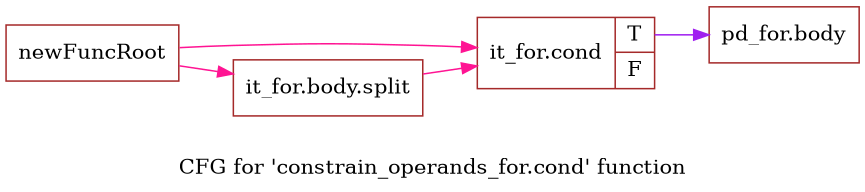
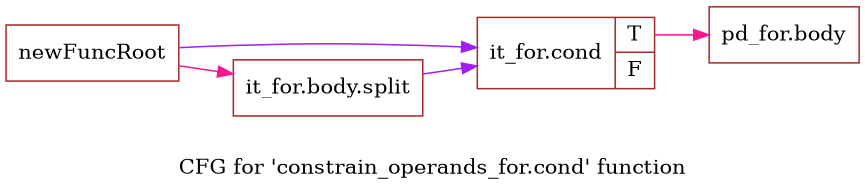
edge "it_for.cond" -> "pd_for.body": color purple -> deeppink
edge "newFuncRoot" -> "it_for.cond": color deeppink -> purple
edge "it_for.body.split" -> "it_for.cond": color deeppink -> purple
